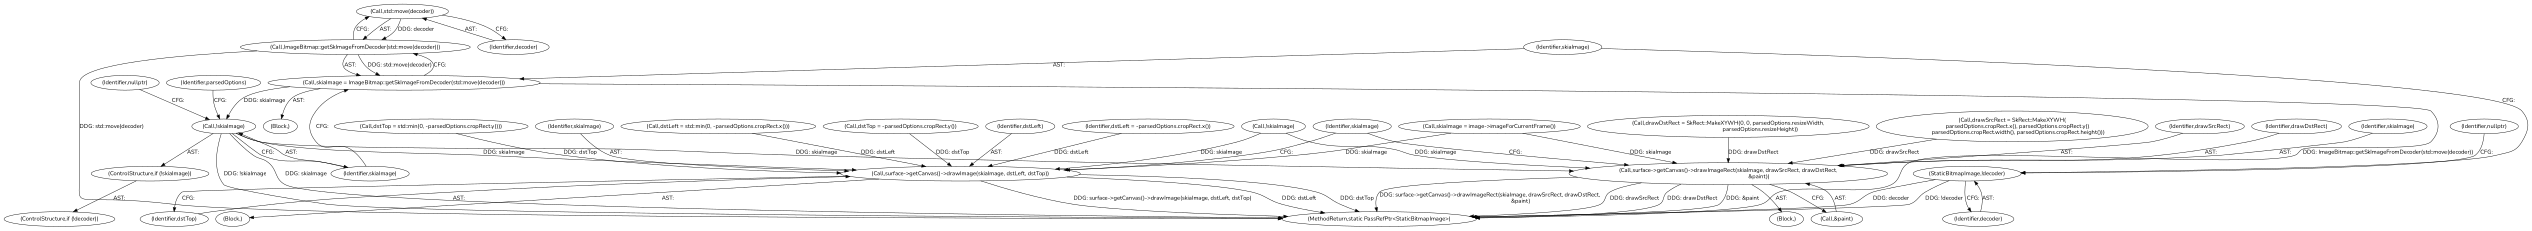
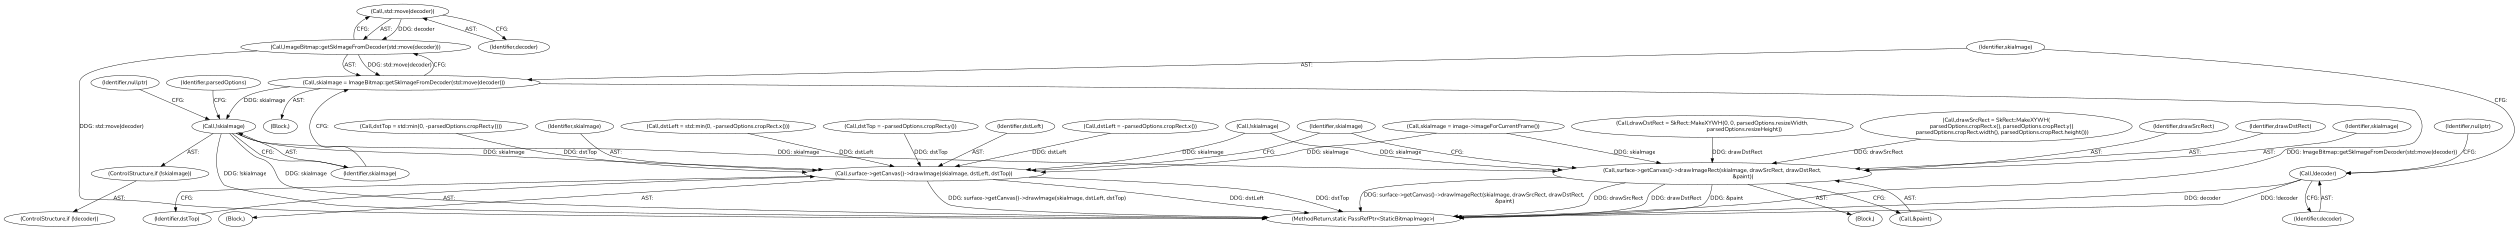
node "(Identifier,dstLeft = -parsedOptions.cropRect.x())": label "(Identifier,dstLeft = -parsedOptions.cropRect.x())" -> "(Call,dstLeft = -parsedOptions.cropRect.x())"
node "(StaticBitmapImage,!decoder)": label "(StaticBitmapImage,!decoder)" -> "(Call,!decoder)"
